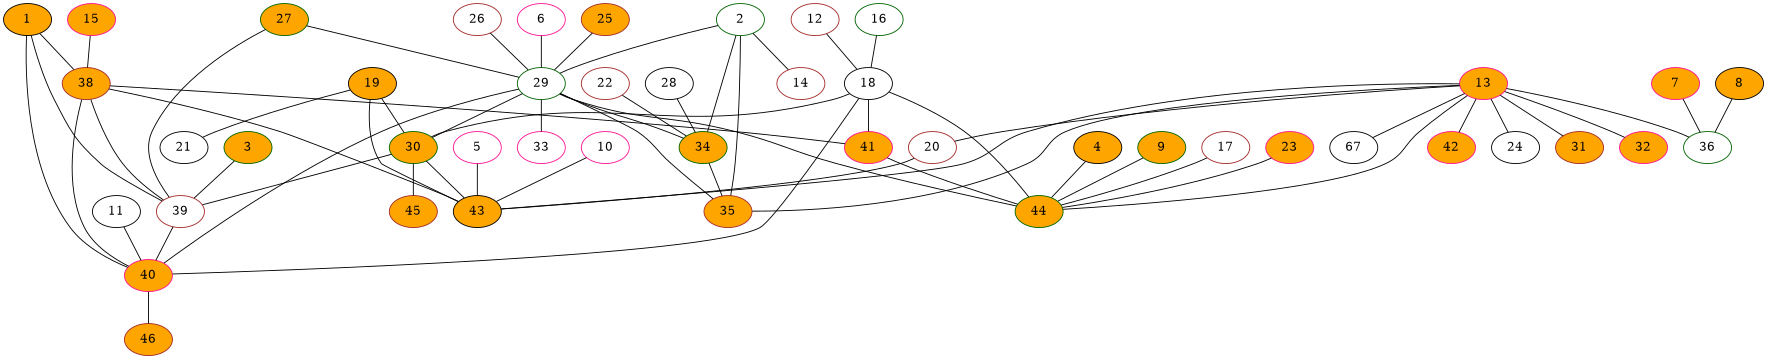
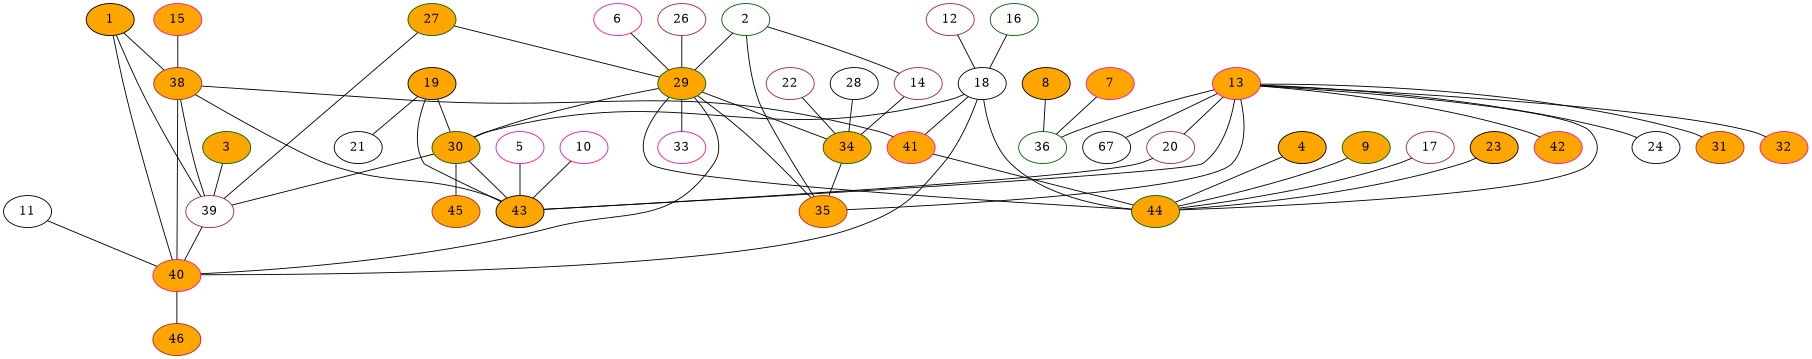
node "25": removed
node "29": fillcolor white -> orange
edge "2" -- "34": now "14" -- "34"
node "23": color deeppink -> black
